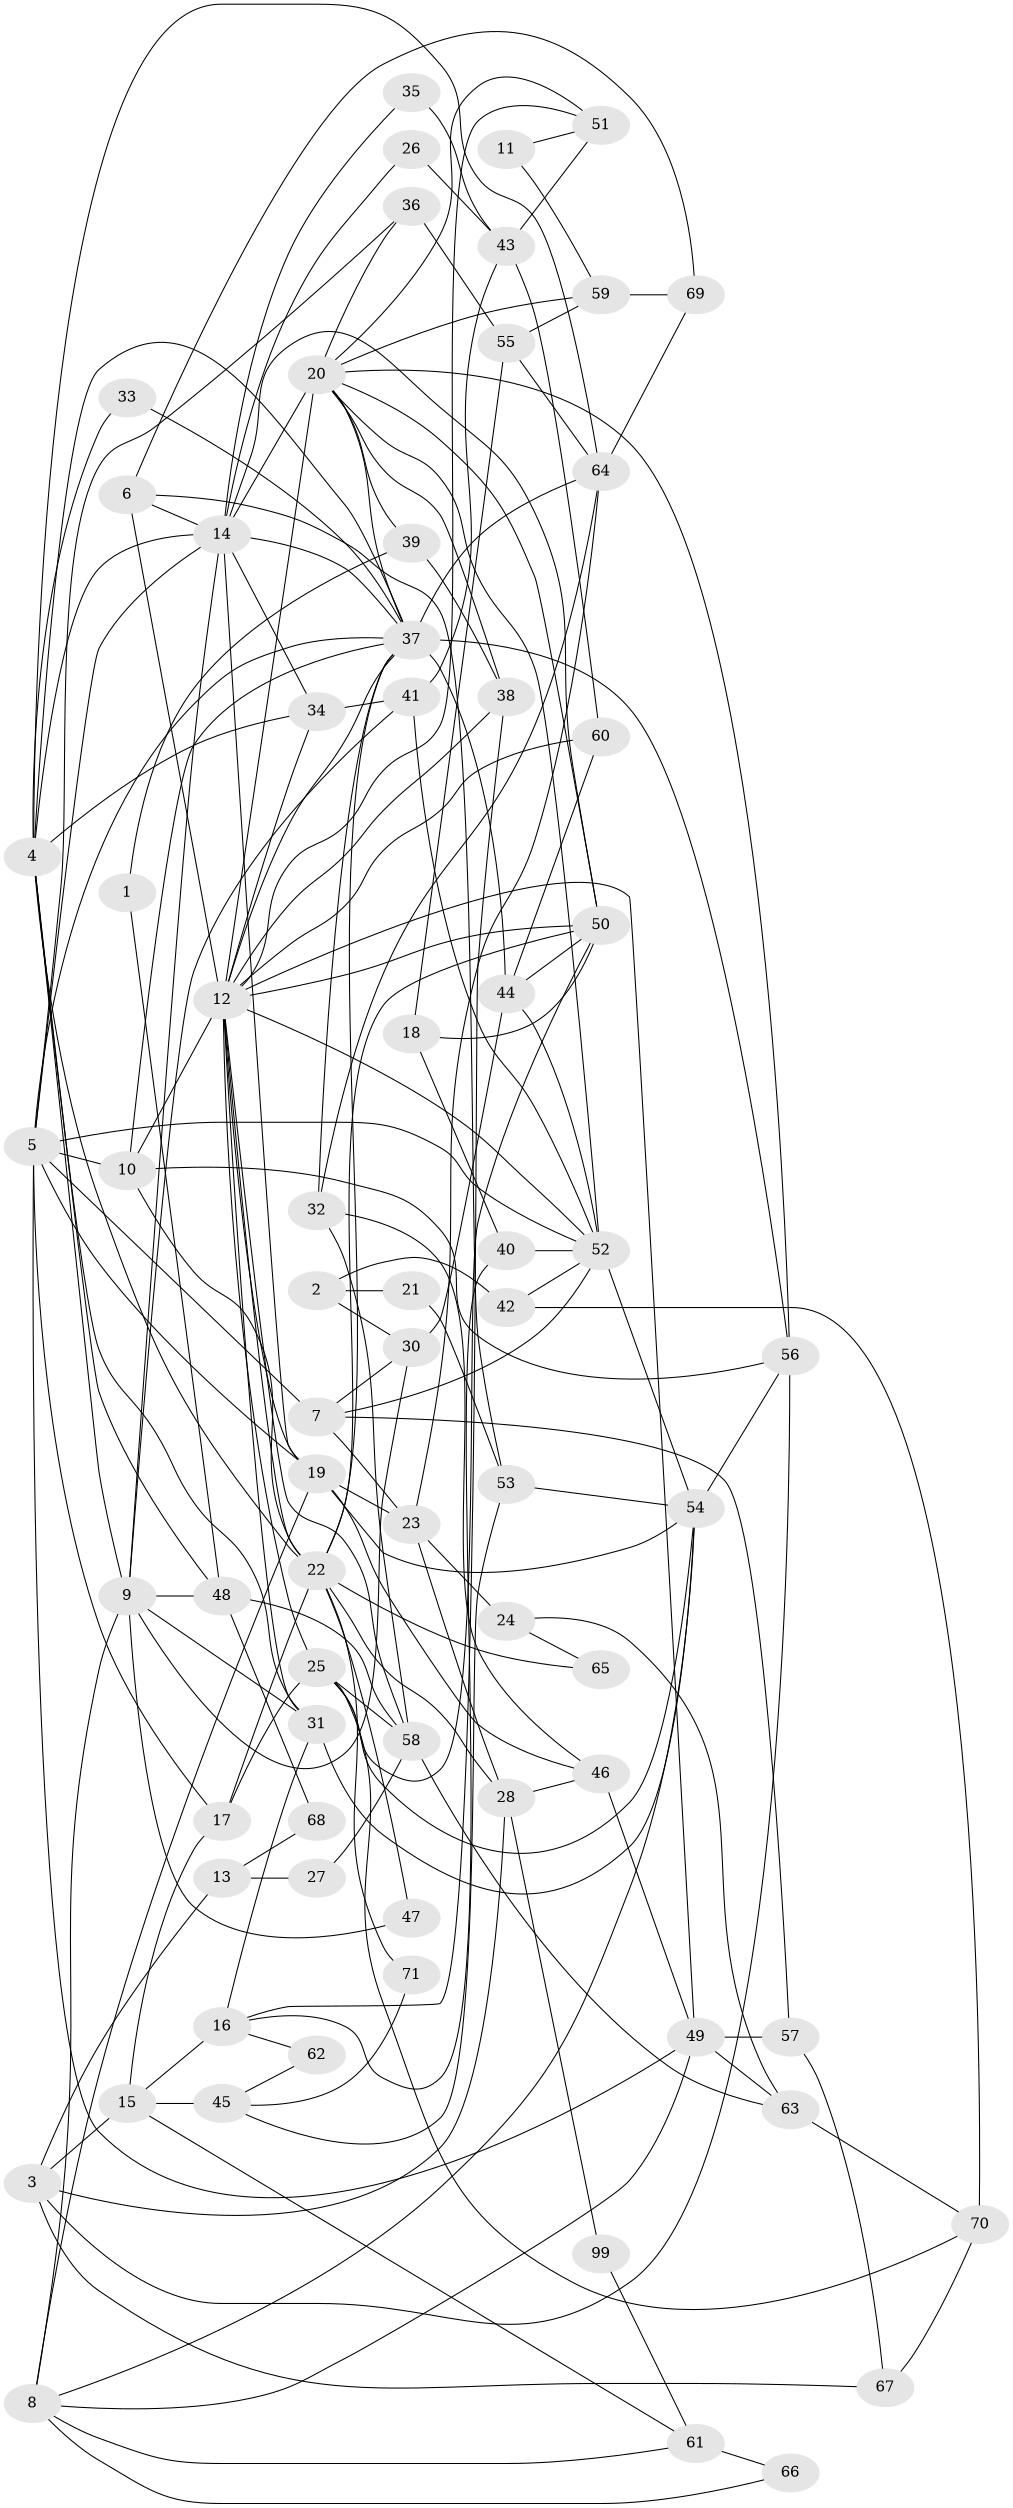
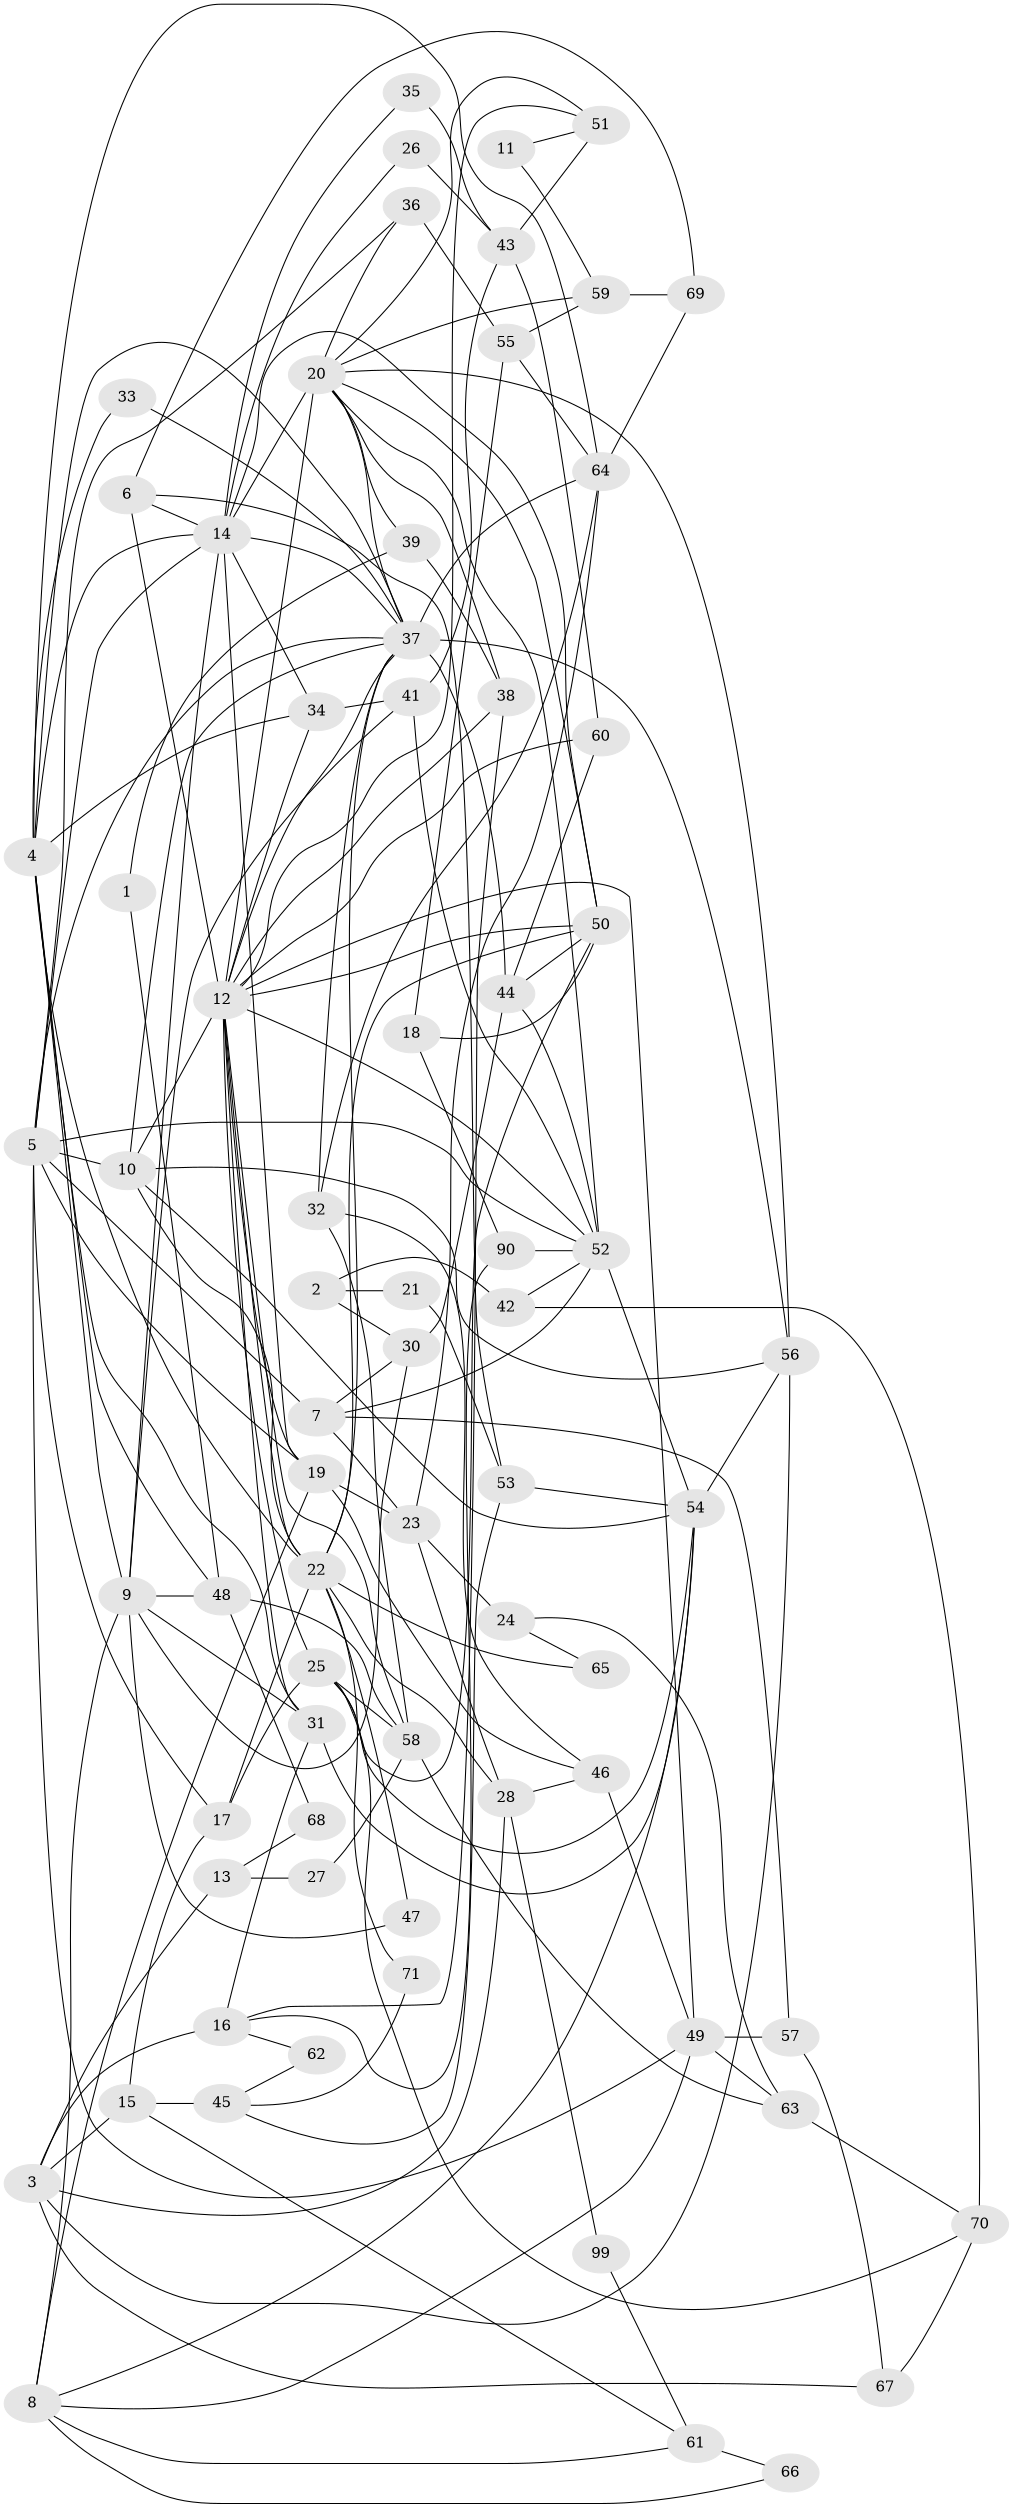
node "40": label "40" -> "90"
edge "19" -- "54": now "10" -- "54"
edge "16" -- "15": now "16" -- "3"
